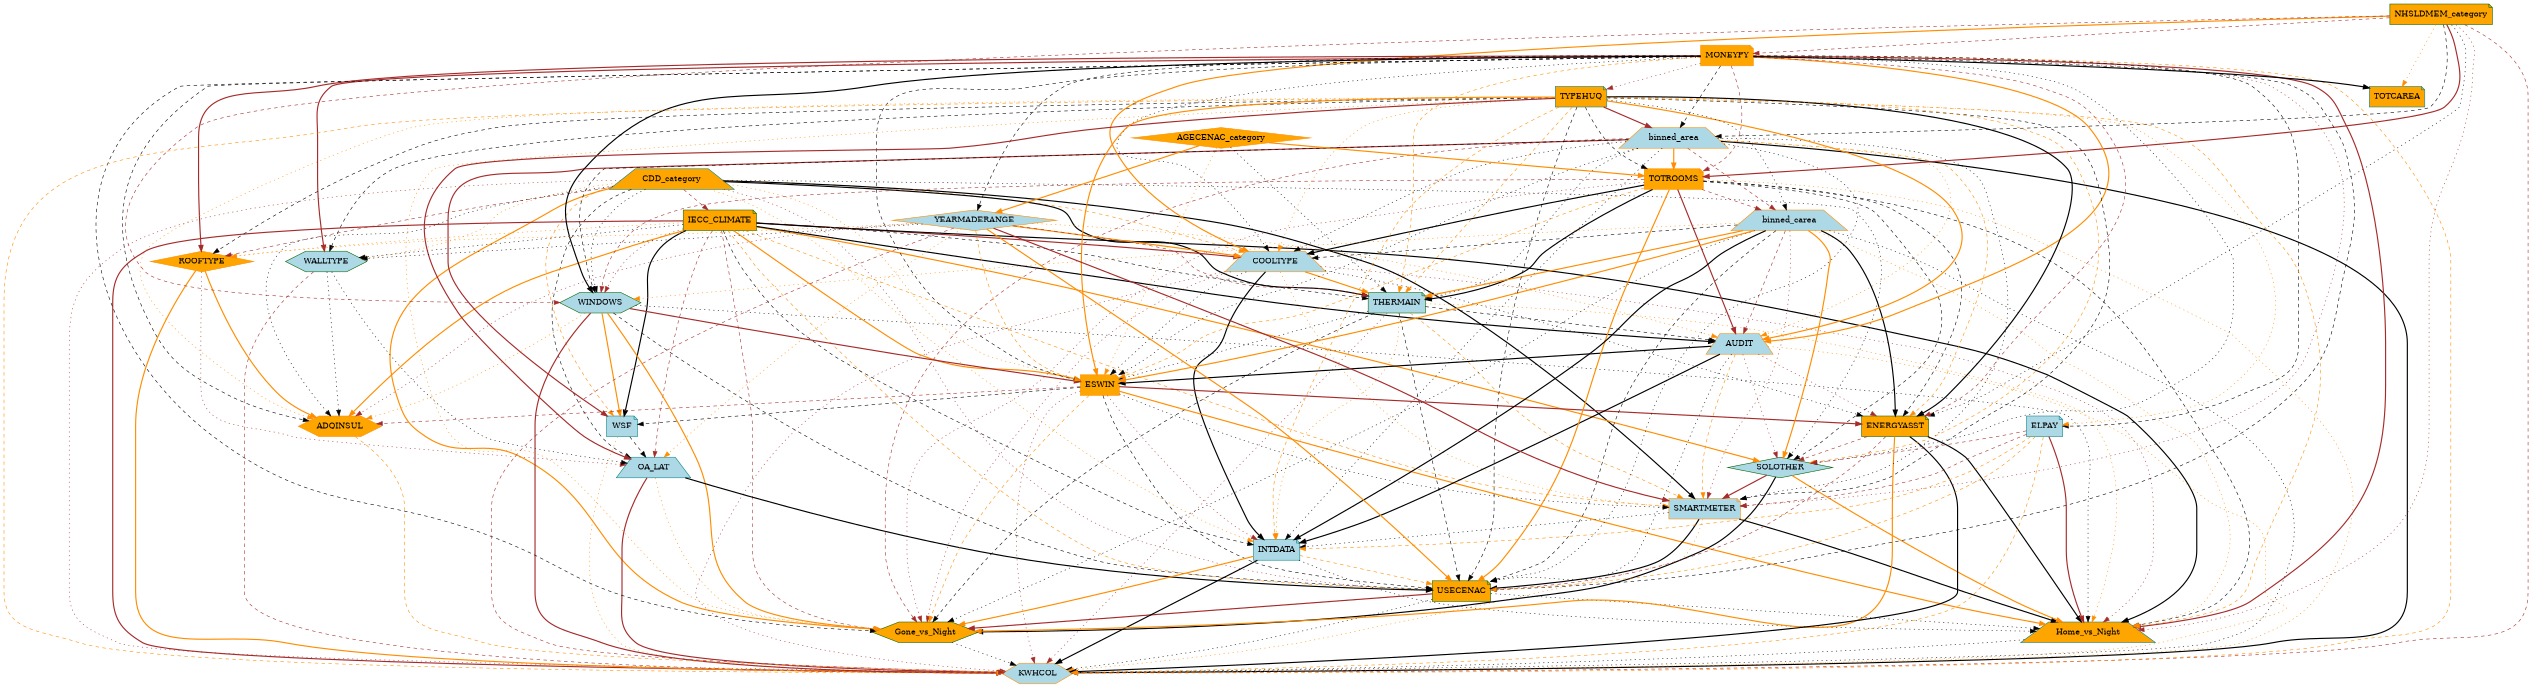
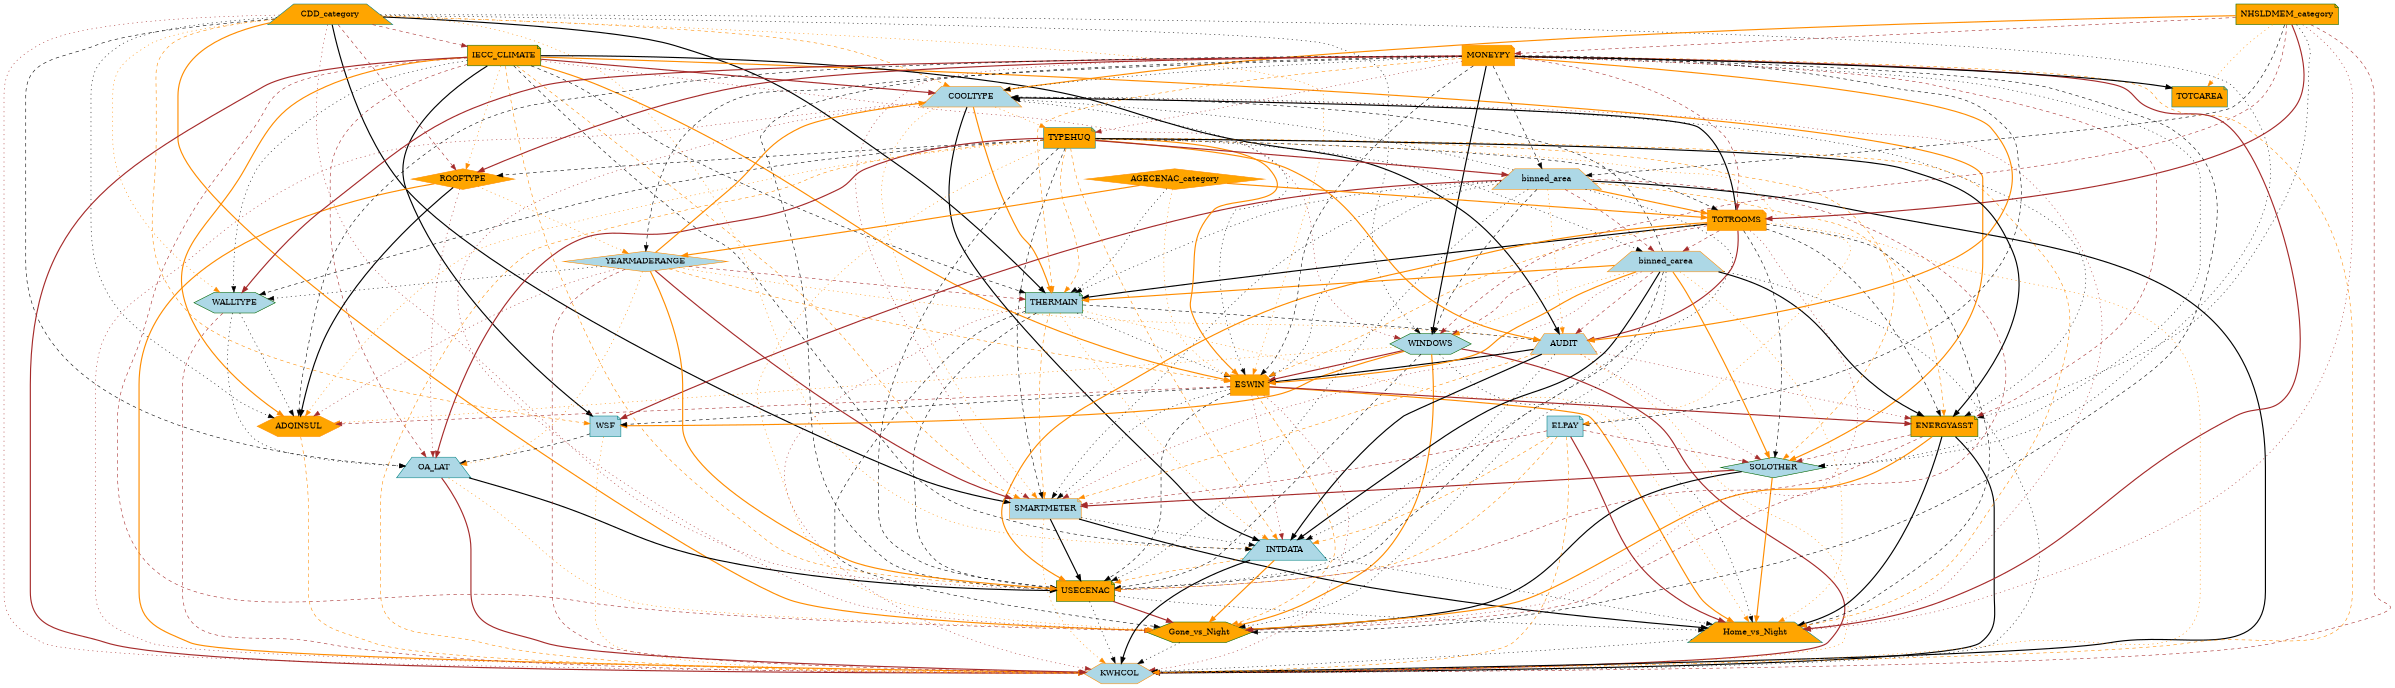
edge "TYPEHUQ" -> "COOLTYPE": reversed
edge "YEARMADERANGE" -> "ROOFTYPE": reversed
edge "IECC_CLIMATE" -> "Home_vs_Night": removed
edge "ROOFTYPE" -> "ADQINSUL": color darkorange -> black
node "INTDATA": shape note -> trapezium
